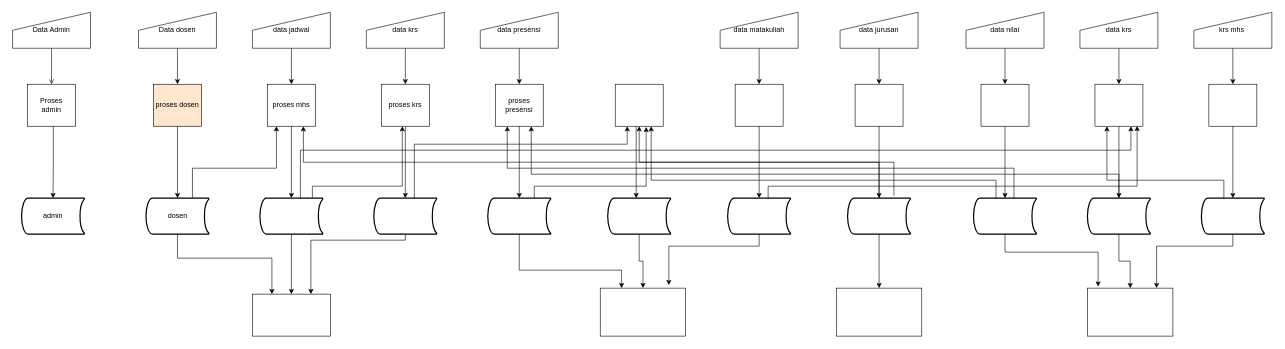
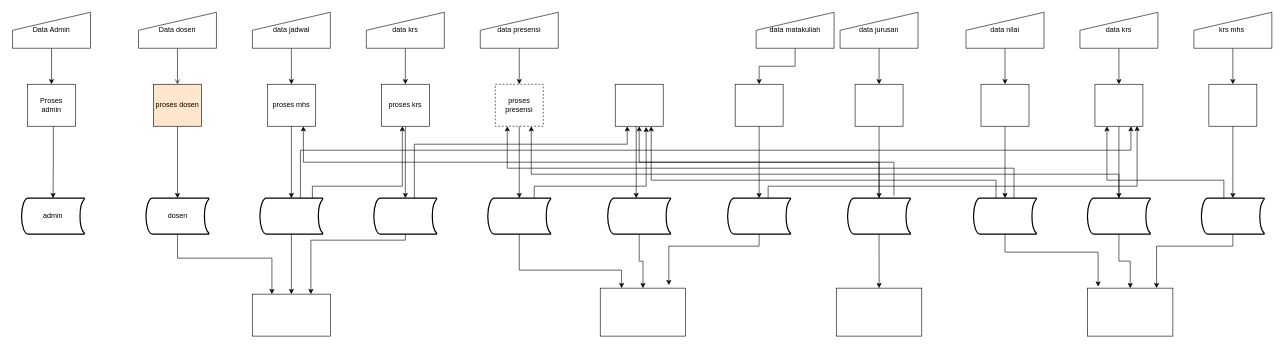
node "data matakuliah": moved (759, 30) -> (795, 30)
edge "Data dosen" -> "proses dosen": arrowhead classic -> open
edge "Data Admin" -> "Proses admin": arrowhead open -> classic
node "proses presensi": style solid -> dashed
edge "dosen" -> "proses mhs": removed
